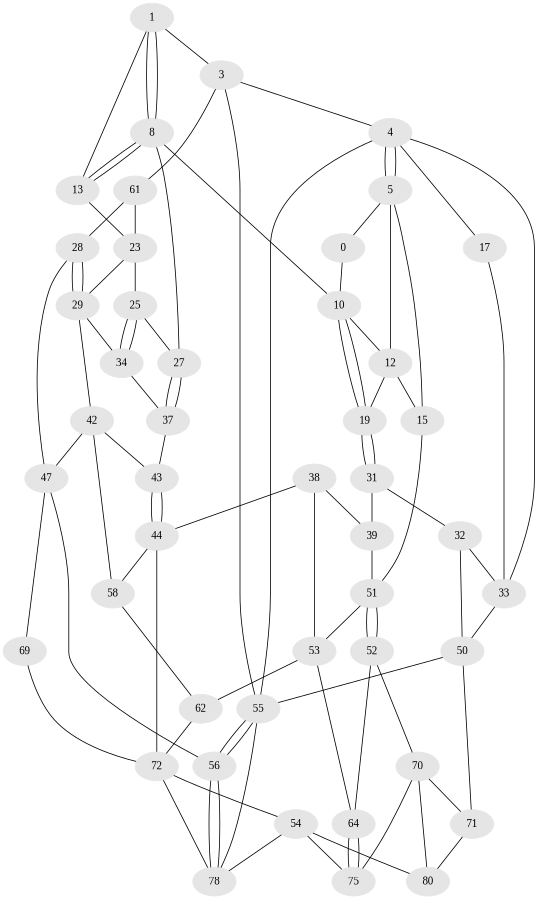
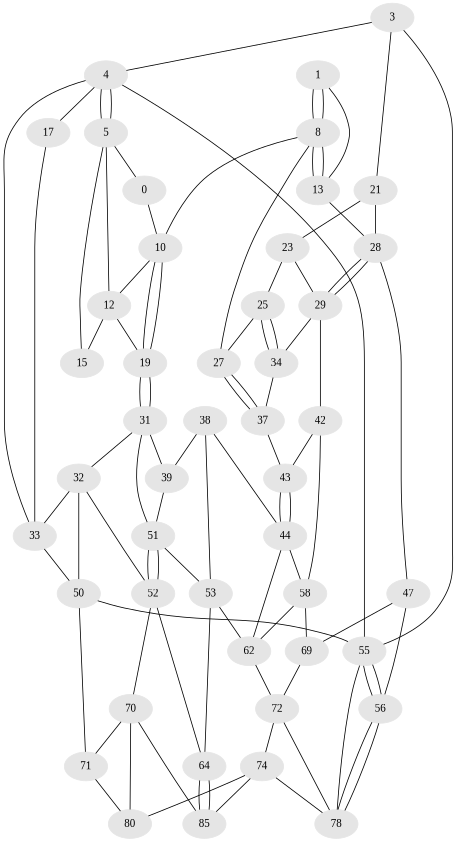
edge "1" -- "3": removed
node "61": label "61" -> "21"
edge "13" -- "23": now "13" -- "28"
edge "42" -- "47": removed
edge "15" -- "51": now "31" -- "51"
edge "32" -- "52": added
edge "58" -- "69": added
edge "44" -- "72": now "44" -- "62"
node "54": label "54" -> "74"
node "75": label "75" -> "85"
